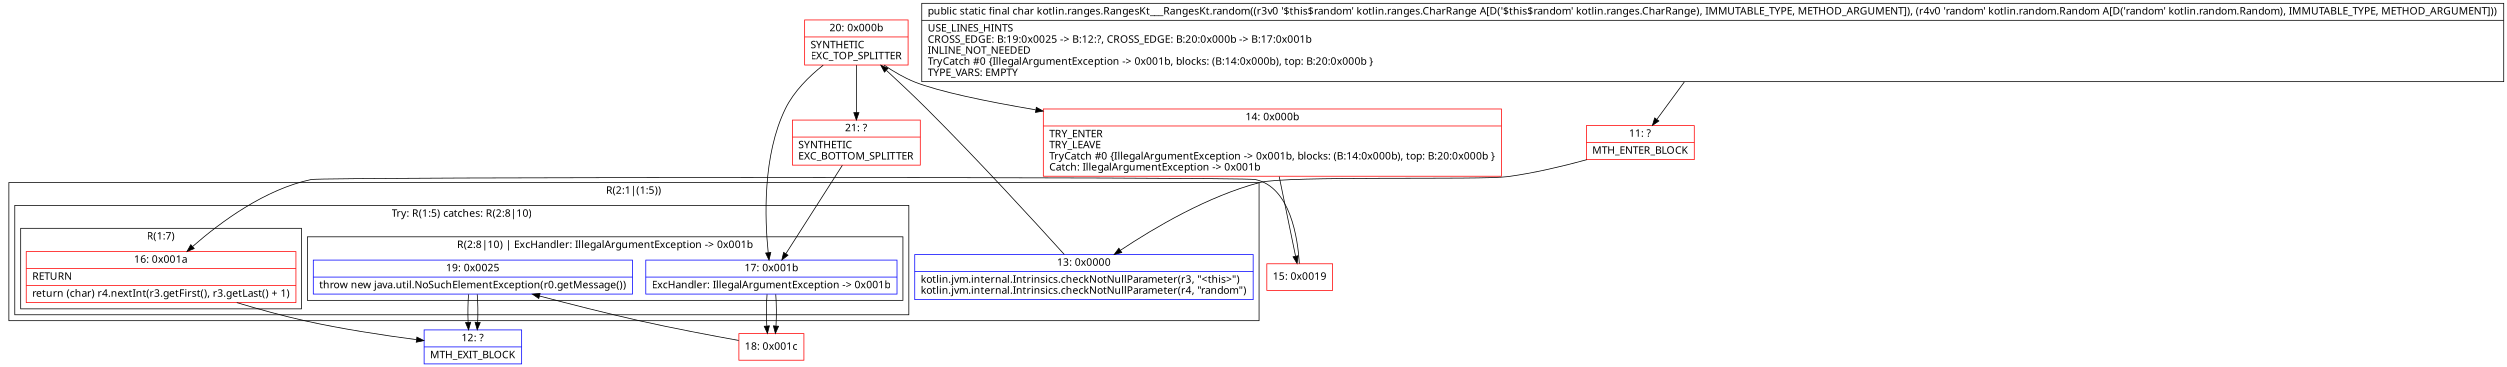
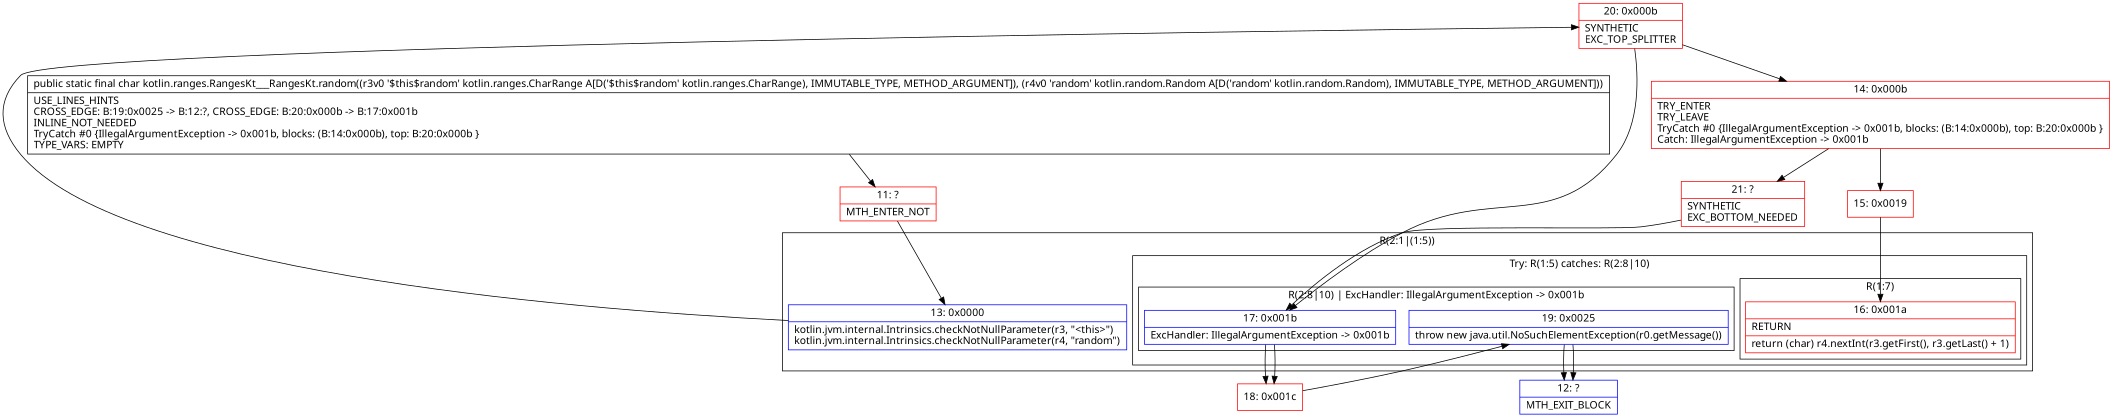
edge "20: 0x000b" -> "21: ?": now "14: 0x000b" -> "21: ?"
node "11: ?": text "MTH_ENTER_BLOCK" -> "MTH_ENTER_NOT"
node "21: ?": text "EXC_BOTTOM_SPLITTER" -> "EXC_BOTTOM_NEEDED"
edge "16: 0x001a" -> "12: ?": removed
